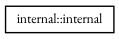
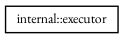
node "internal::internal": label "internal::internal" -> "internal::executor"
